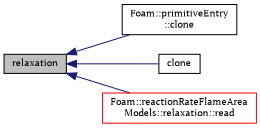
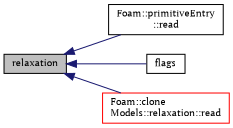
node "Foam::primitiveEntry ::clone": label "Foam::primitiveEntry ::clone" -> "Foam::primitiveEntry ::read"
node "clone": label "clone" -> "flags"
node "Foam::reactionRateFlameArea Models::relaxation::read": label "Foam::reactionRateFlameArea Models::relaxation::read" -> "Foam::clone Models::relaxation::read"
